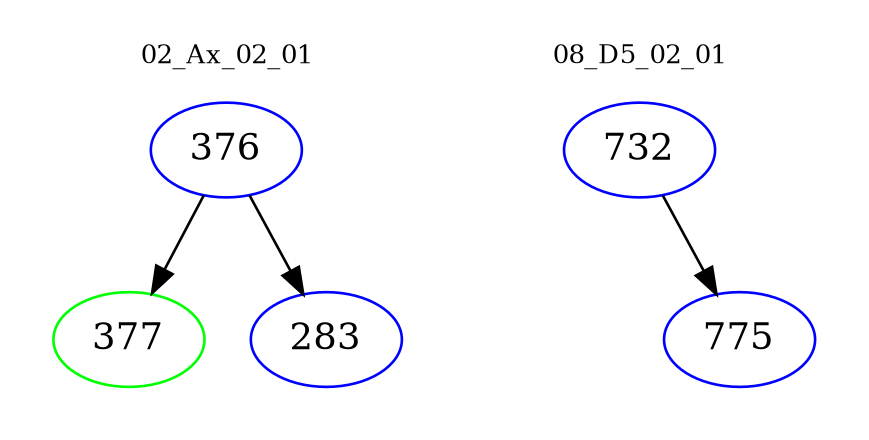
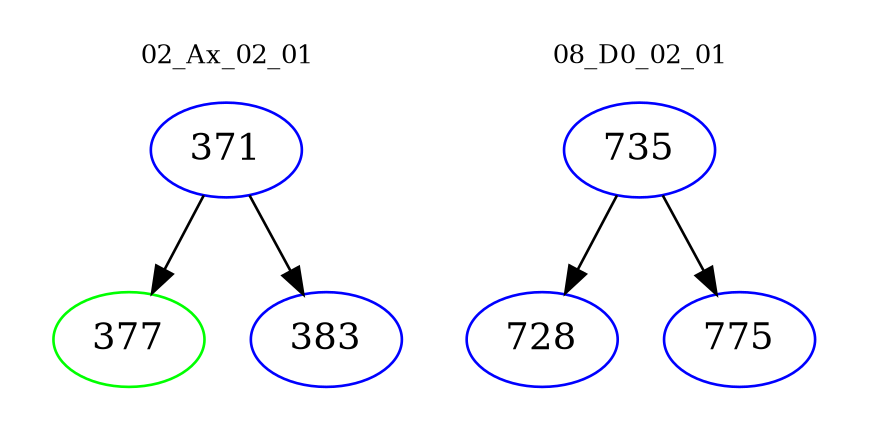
cluster "08_D5_02_01": label "08_D5_02_01" -> "08_D0_02_01"
node "376": label "376" -> "371"
node "732": label "732" -> "735"
node "283": label "283" -> "383"
node "728": added
